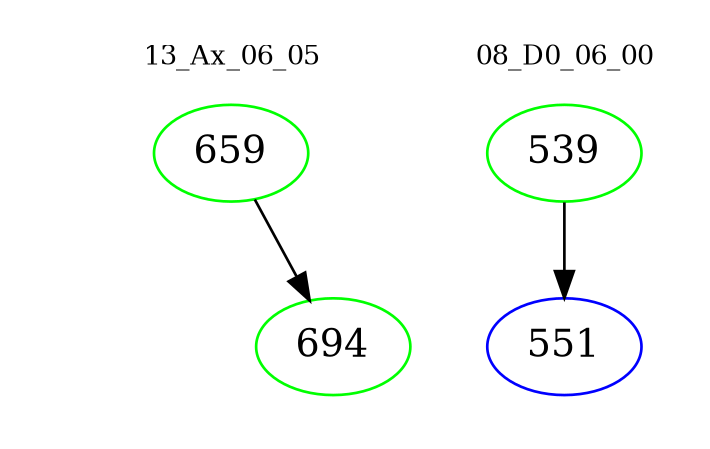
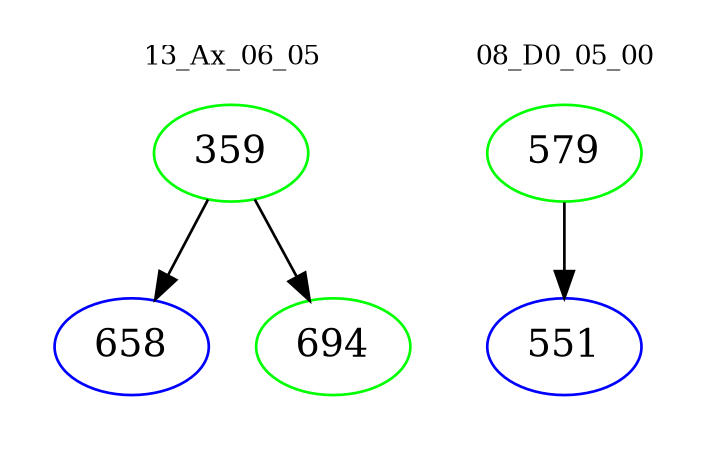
cluster "08_D0_06_00": label "08_D0_06_00" -> "08_D0_05_00"
node "659": label "659" -> "359"
node "539": label "539" -> "579"
node "658": added
